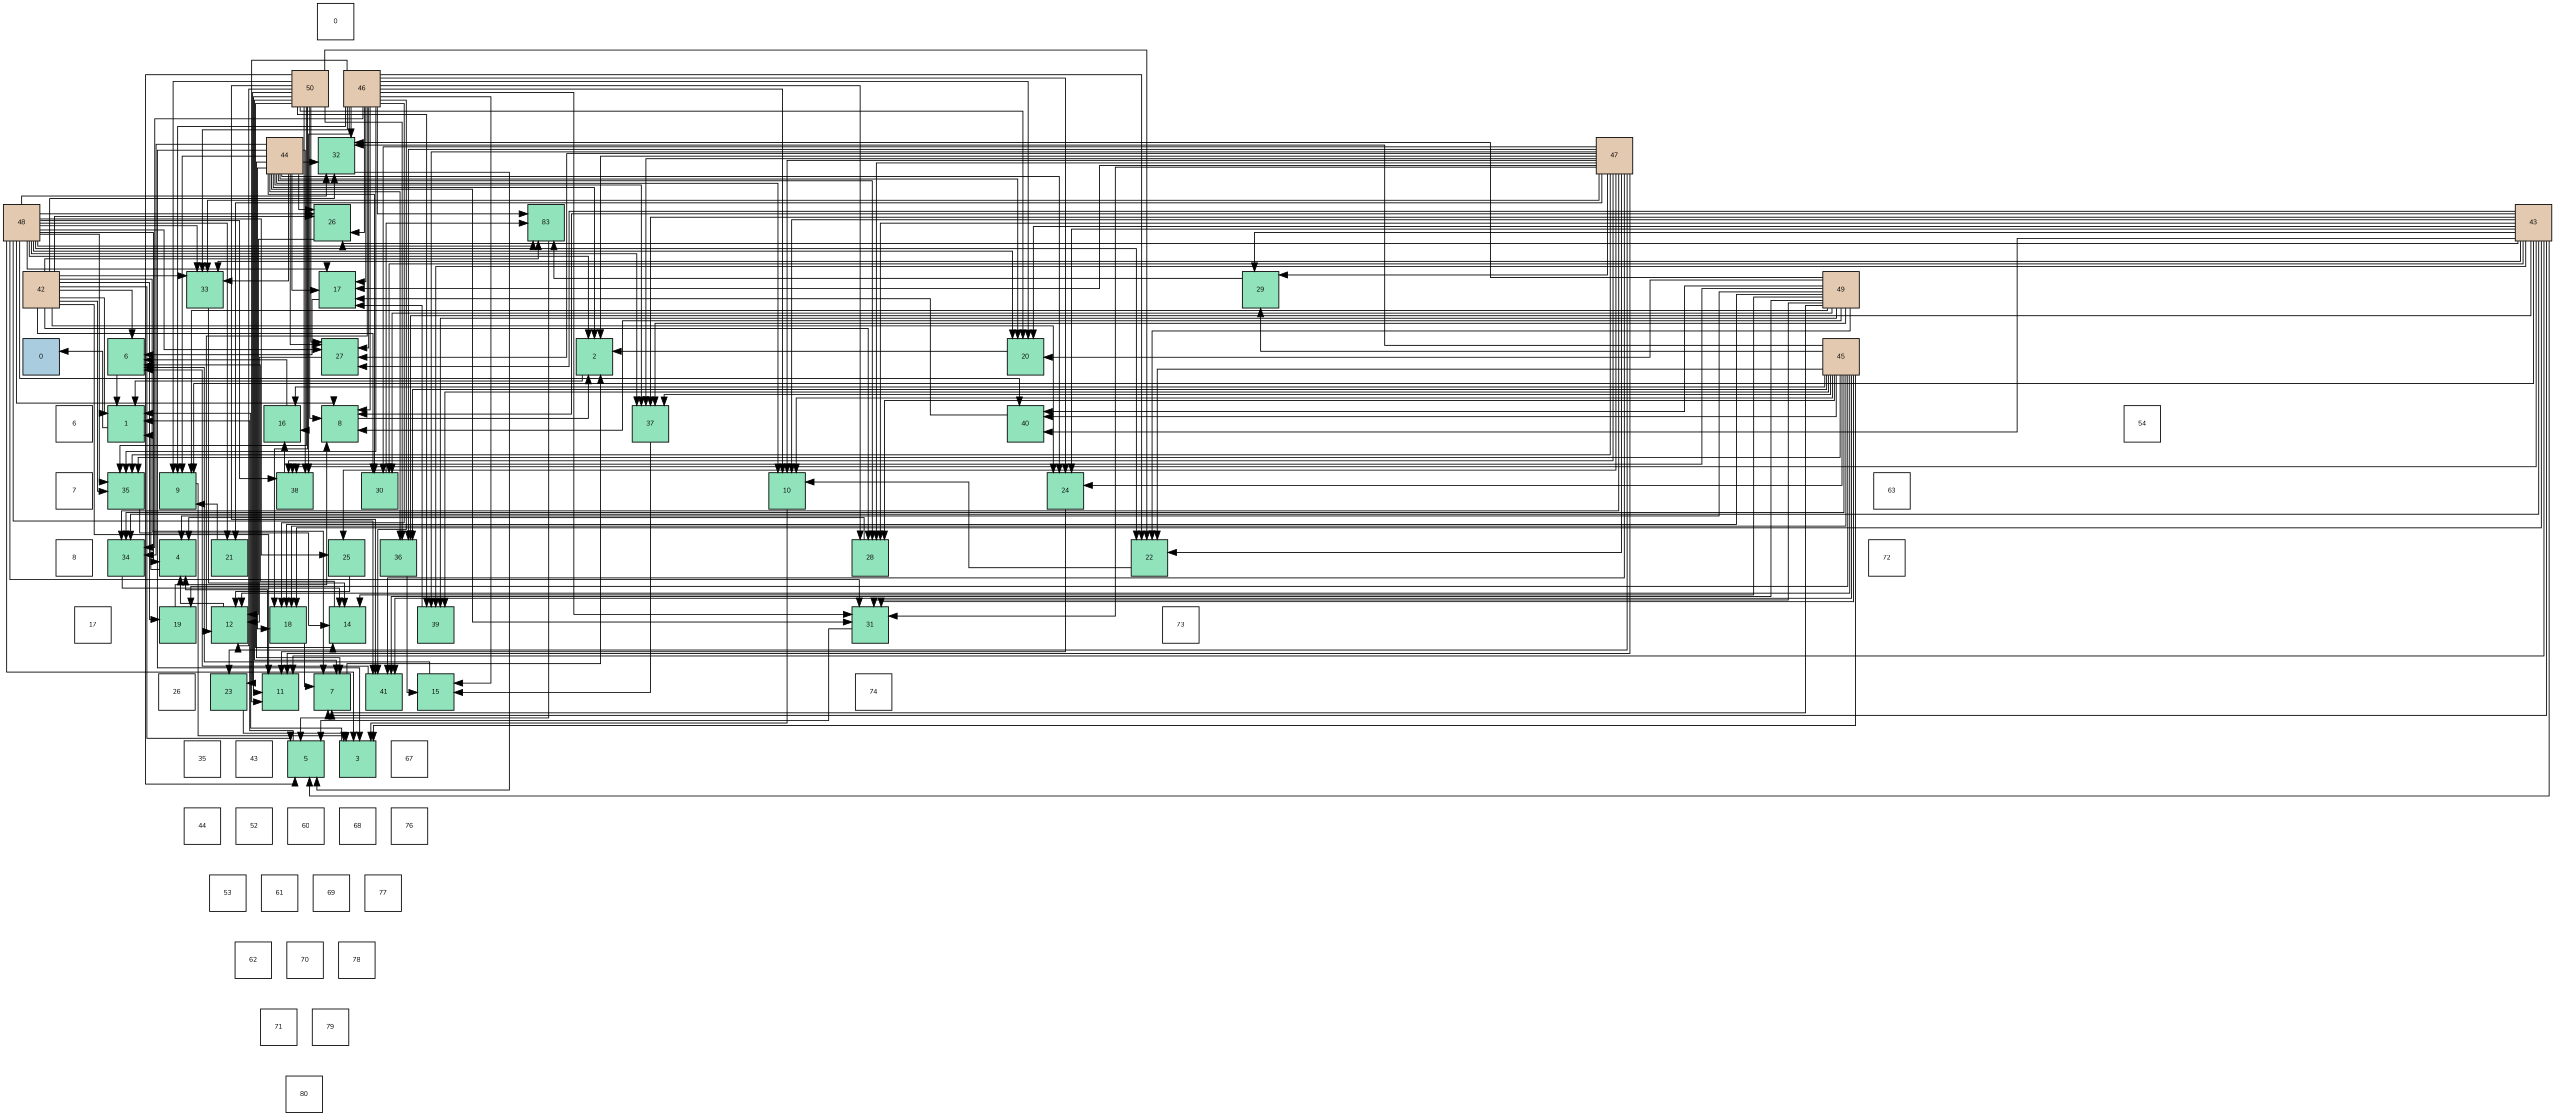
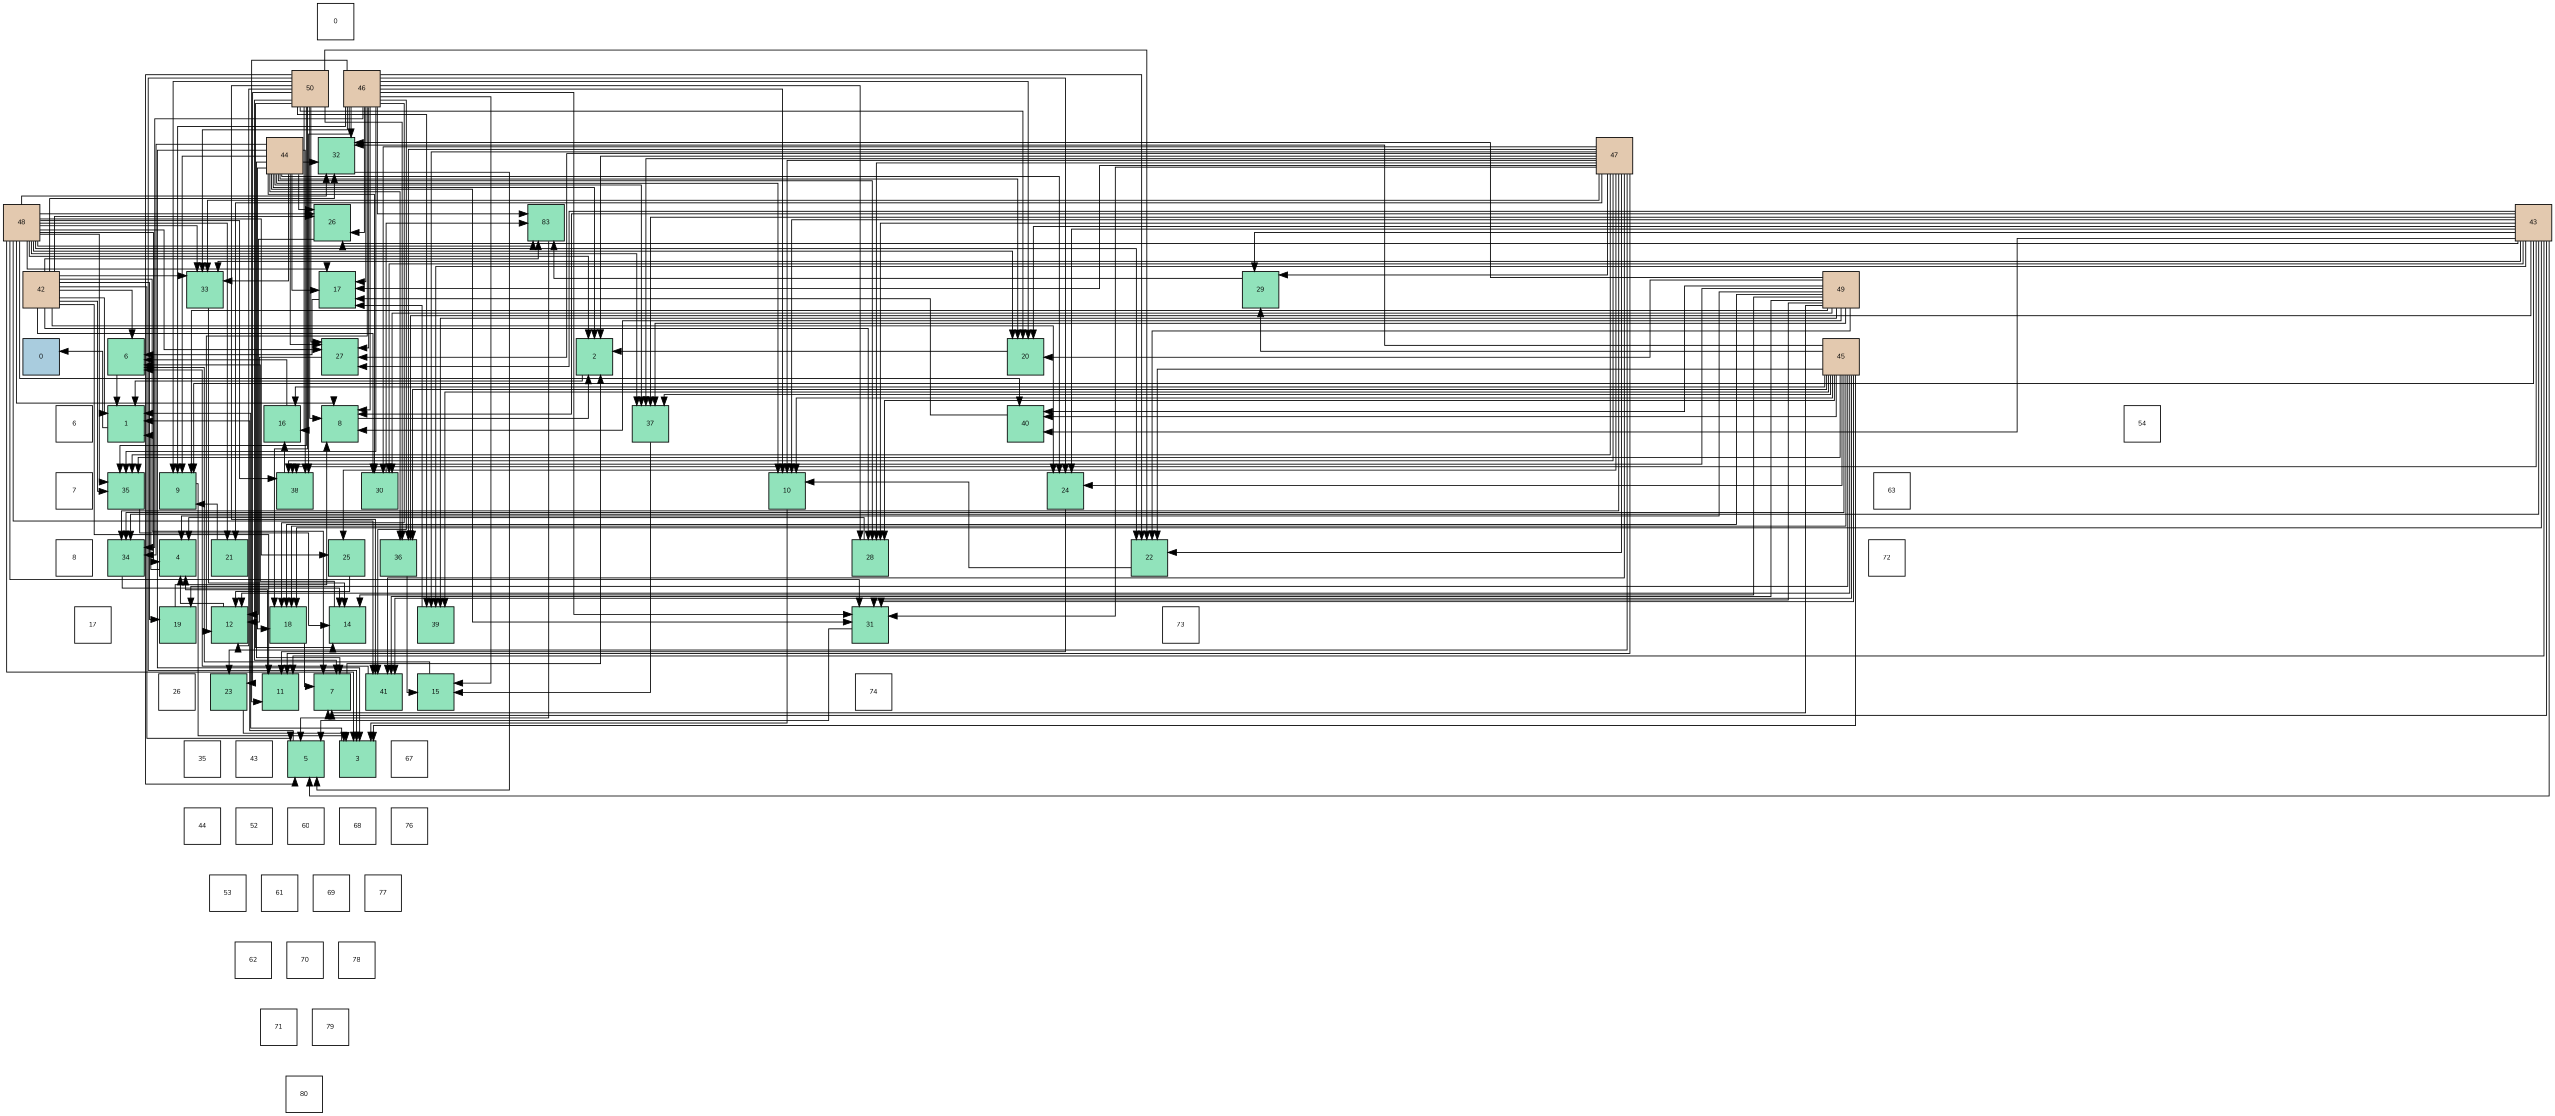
edge "50" -> "11": now "50" -> "3"
